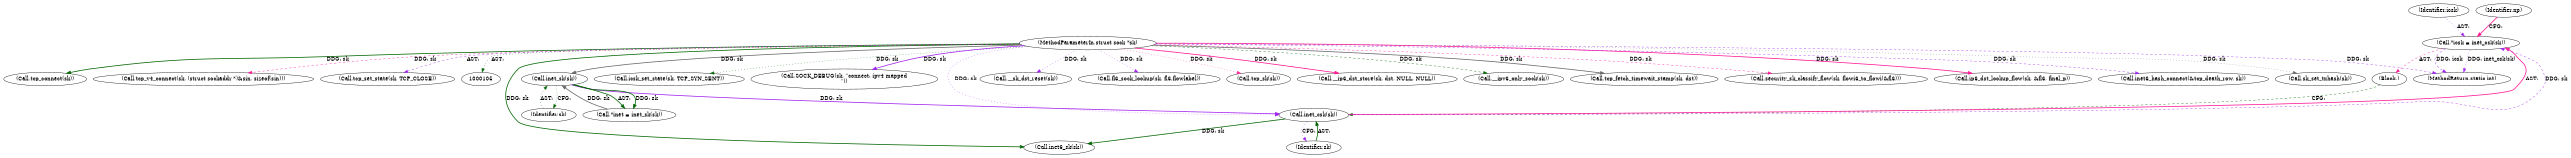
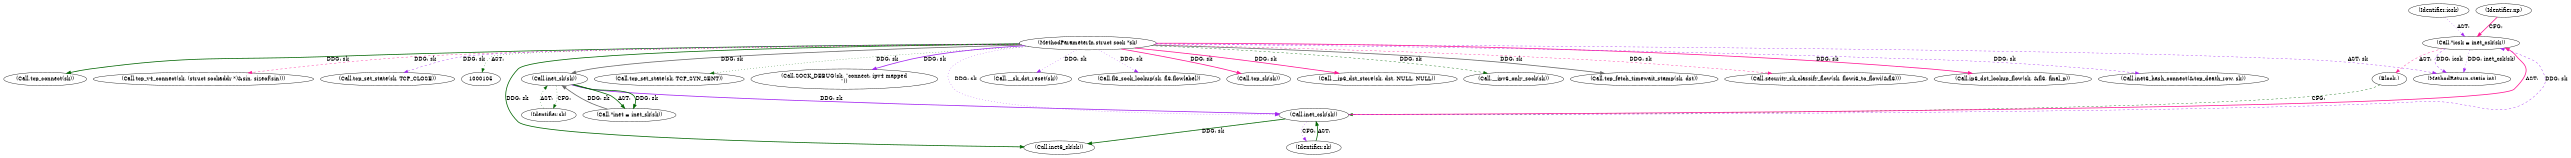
edge "(MethodParameterIn,struct sock *sk)" -> "(Call,tcp_set_state(sk, TCP_CLOSE))": label "AST: " -> "DDG: sk"
edge "(MethodParameterIn,struct sock *sk)" -> "(MethodReturn,static int)": label "DDG: sk" -> "AST: sk"
edge "(MethodParameterIn,struct sock *sk)" -> "(Call,tcp_sk(sk))": style dotted -> bold
node "(Call,icsk_set_state(sk, TCP_SYN_SENT))": label "(Call,icsk_set_state(sk, TCP_SYN_SENT))" -> "(Call,tcp_set_state(sk, TCP_SYN_SENT))"
node "(Call,sk_set_txhash(sk))": removed
